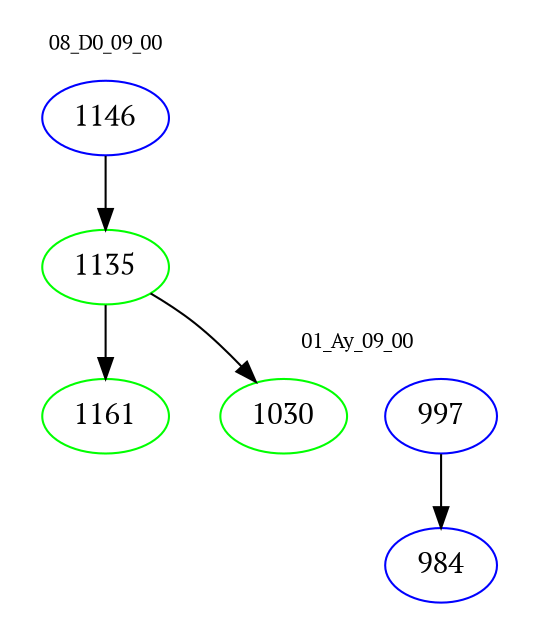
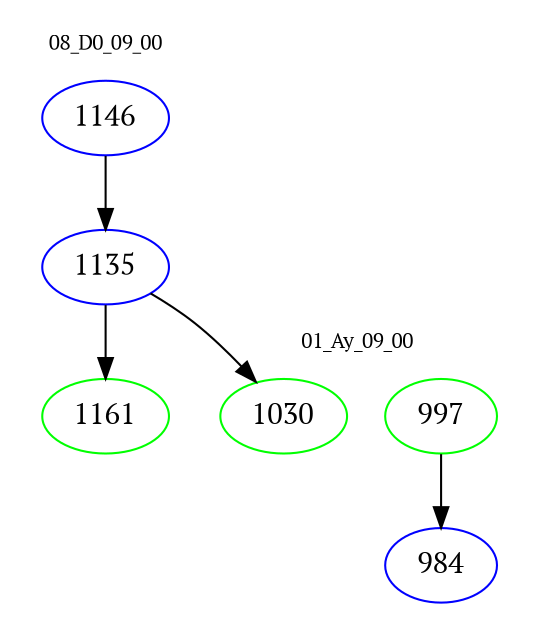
node "1135": color green -> blue
node "997": color blue -> green
